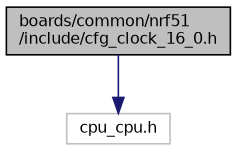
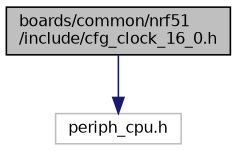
node "cpu_cpu.h": label "cpu_cpu.h" -> "periph_cpu.h"
